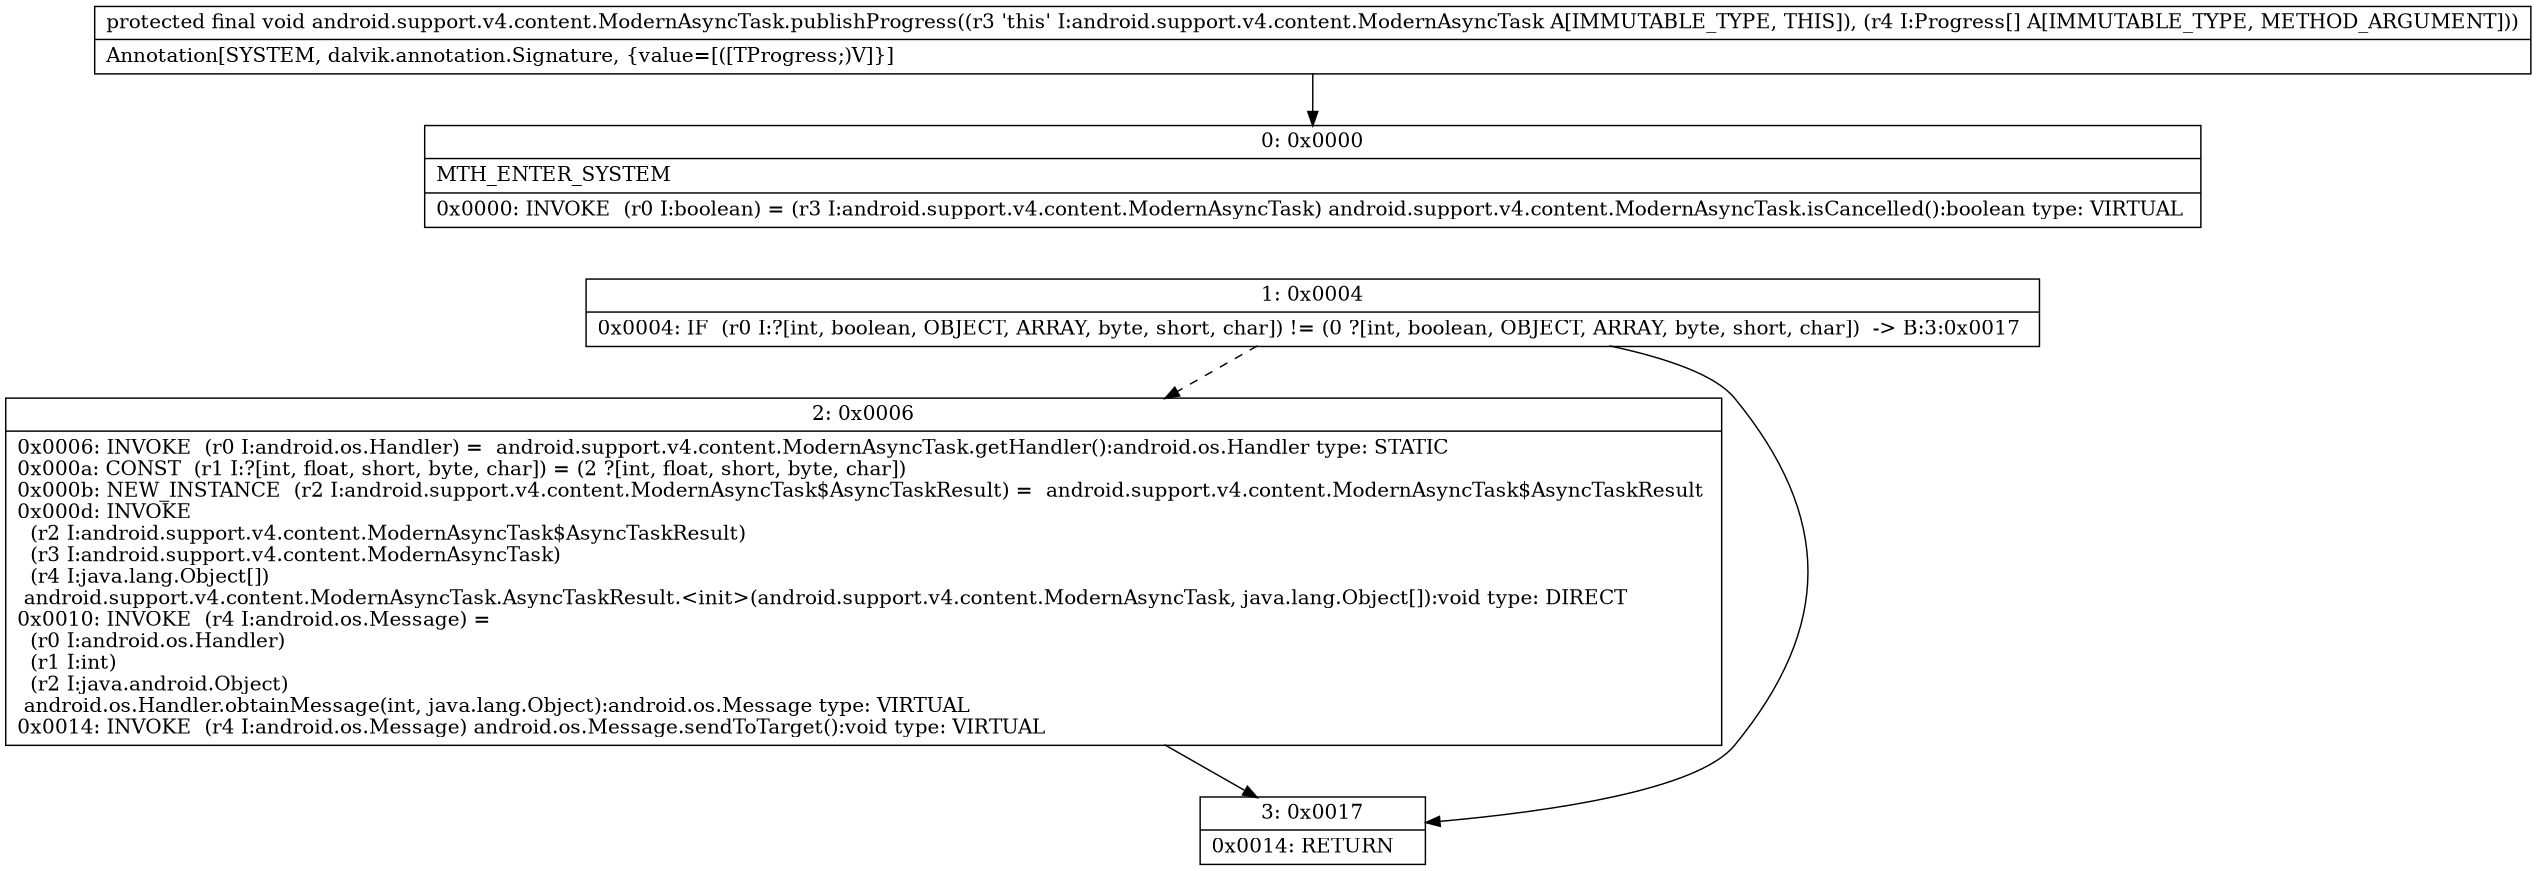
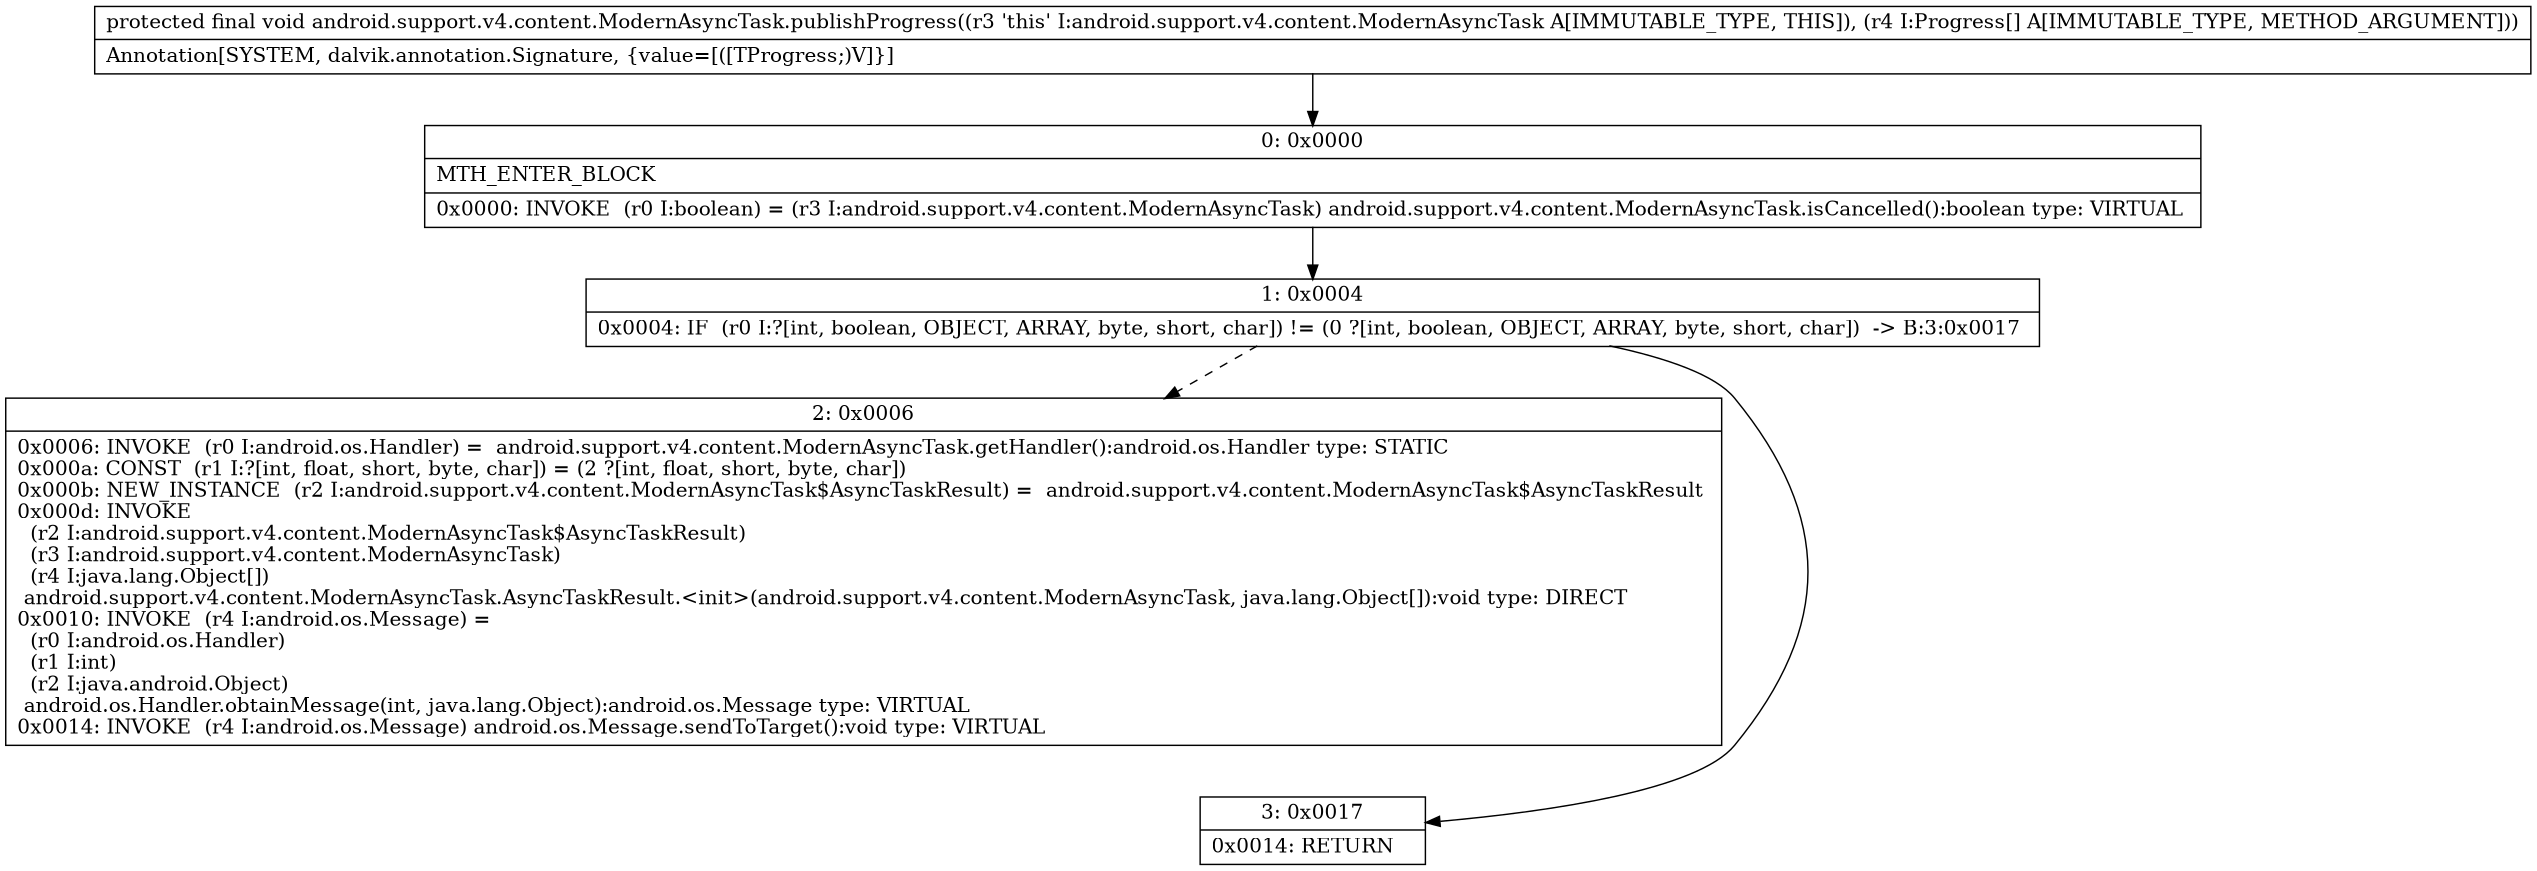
node "0: 0x0000": text "MTH_ENTER_SYSTEM" -> "MTH_ENTER_BLOCK"
edge "0: 0x0000" -> "1: 0x0004": added
edge "2: 0x0006" -> "3: 0x0017": removed
